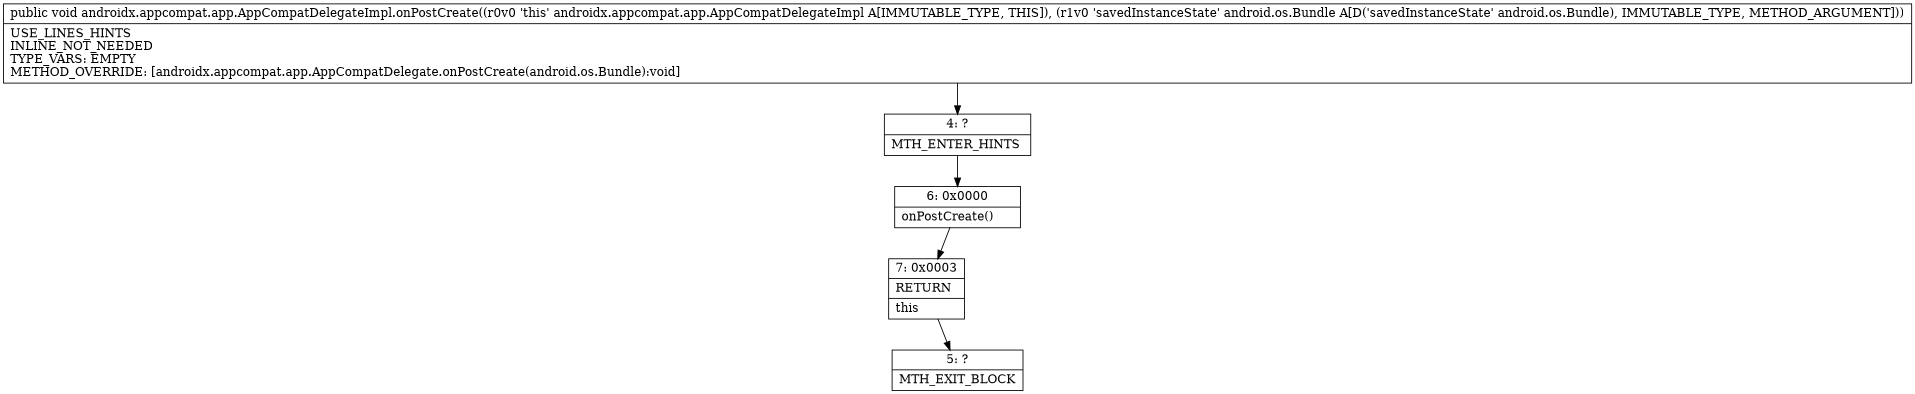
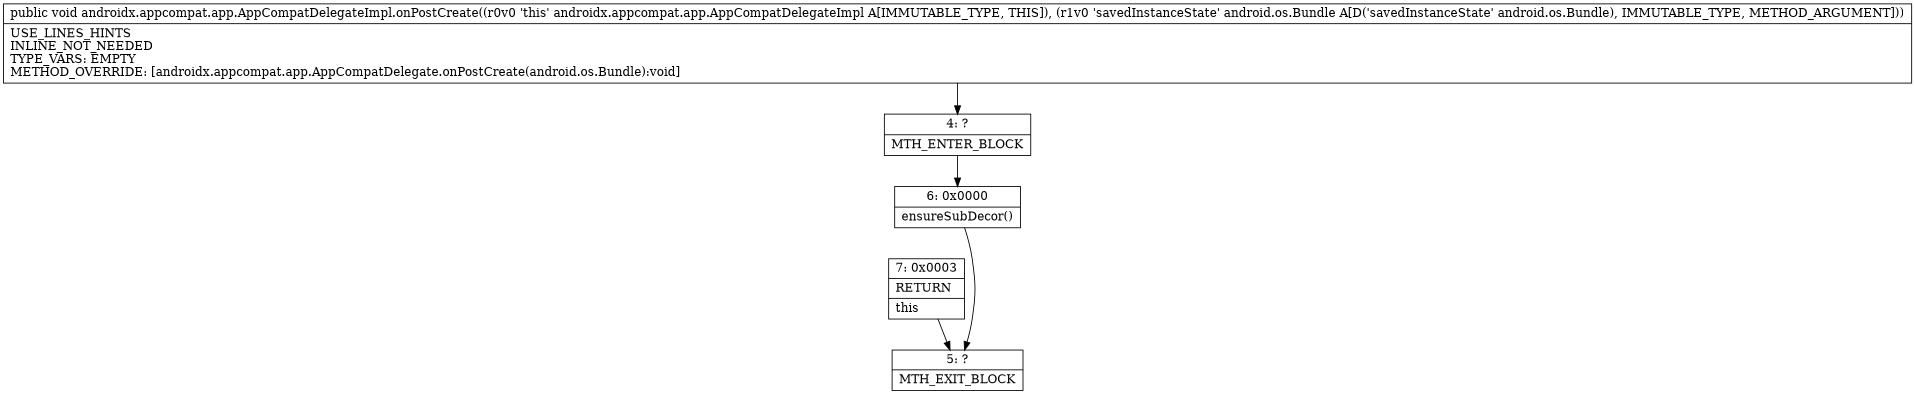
node "4: ?": text "MTH_ENTER_HINTS" -> "MTH_ENTER_BLOCK"
node "6: 0x0000": text "onPostCreate()" -> "ensureSubDecor()"
edge "6: 0x0000" -> "7: 0x0003": now "6: 0x0000" -> "5: ?"
